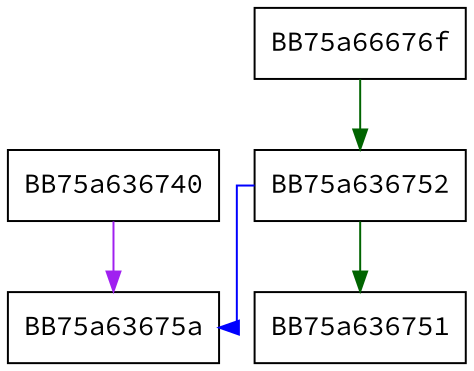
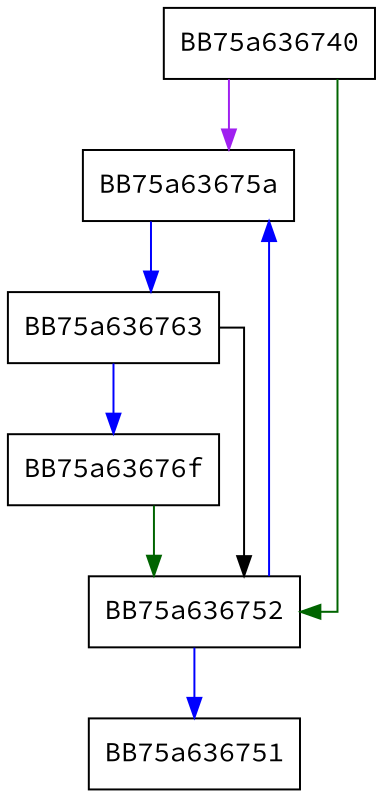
node "BB75a66676f": label "BB75a66676f" -> "BB75a63676f"
edge "BB75a636752" -> "BB75a636751": color darkgreen -> blue
node "BB75a636763": added
edge "BB75a636740" -> "BB75a636752": added
